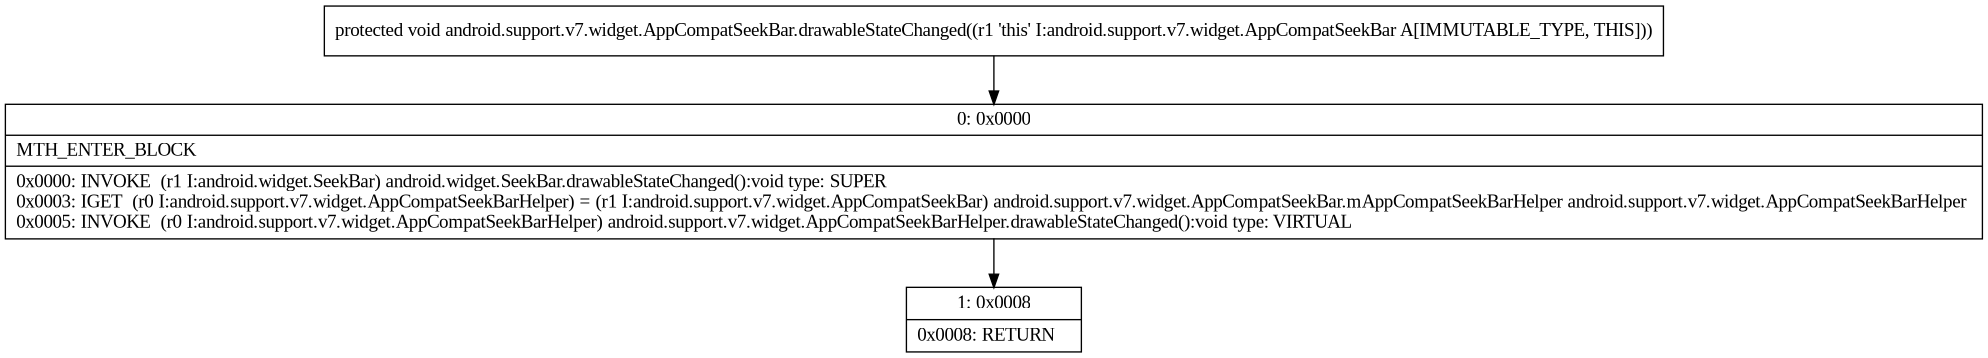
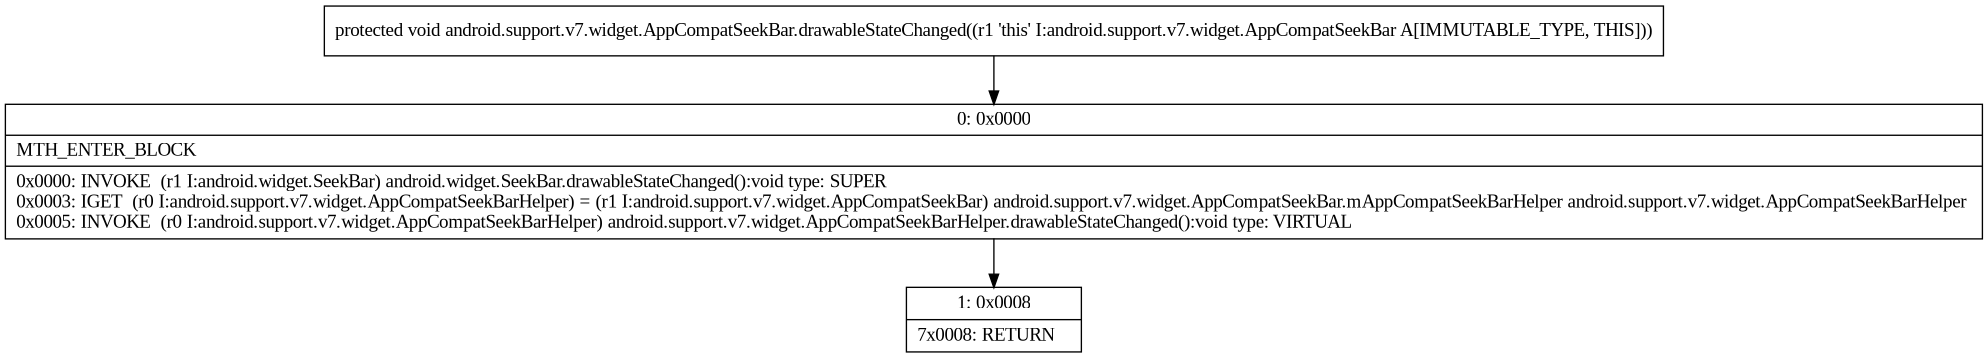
node "1: 0x0008": text "0x0008: RETURN" -> "7x0008: RETURN"
